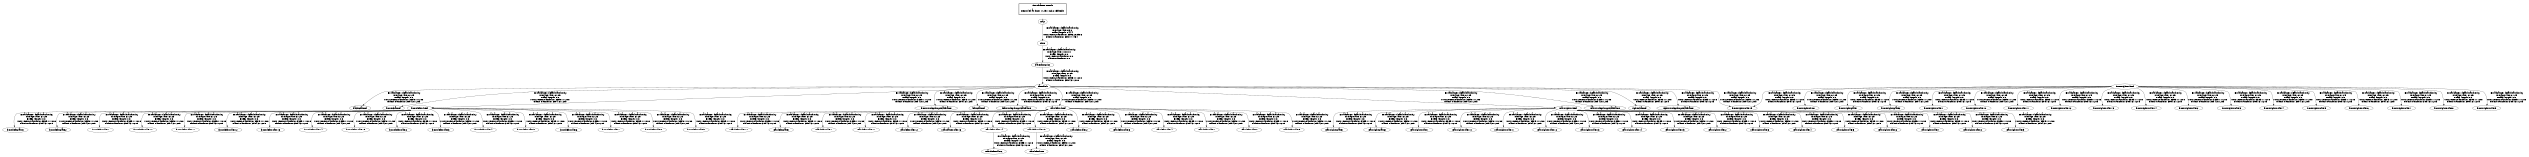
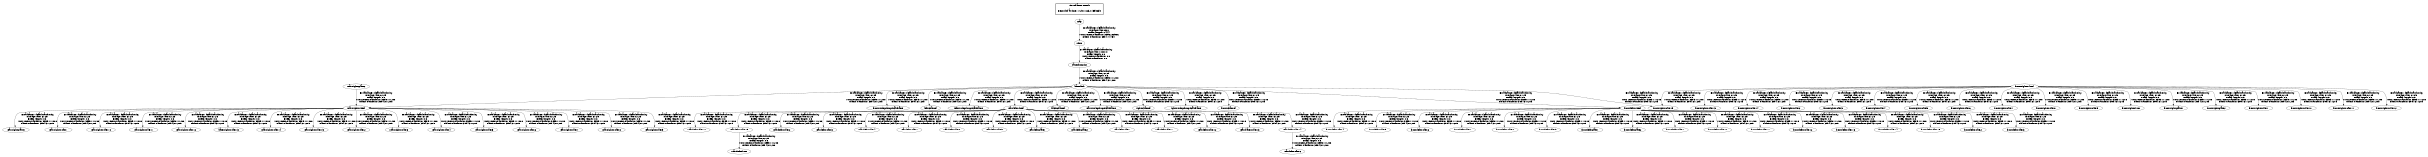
edge "rear_right_wheel" -> "rear_right_plate2": reversed
node "rear_left_plate2": added
node "rear_right_roller13": label "rear_right_roller13" -> "base_right_roller13"
